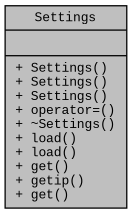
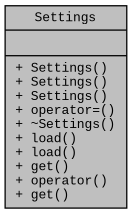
node "Settings": text "+ getip()" -> "+ operator()"
